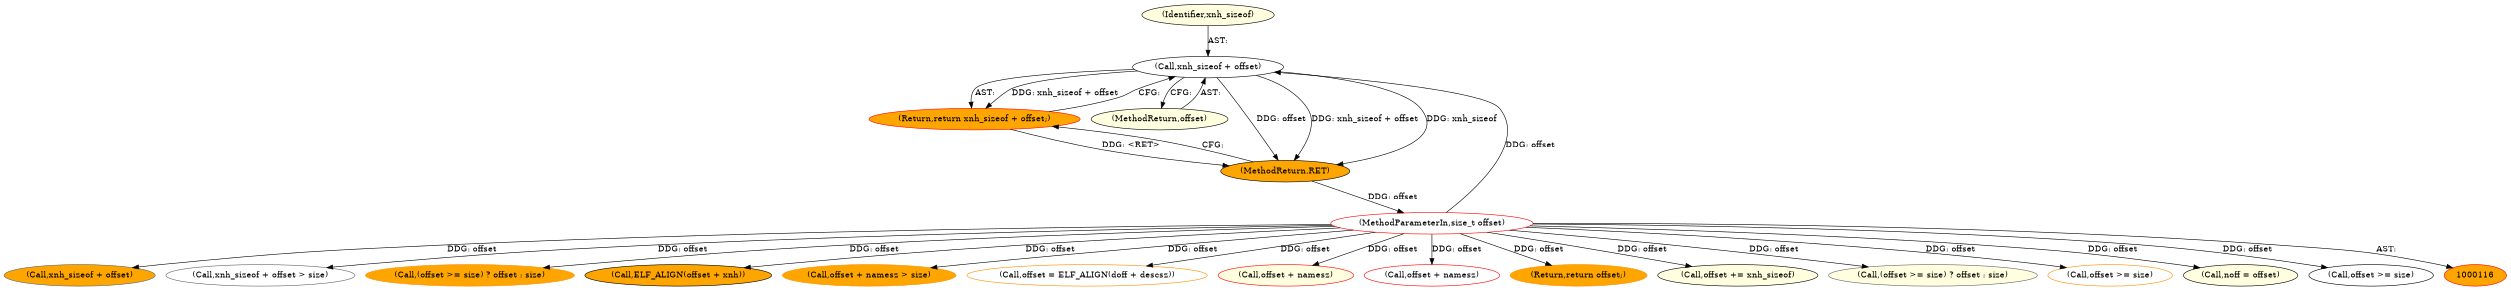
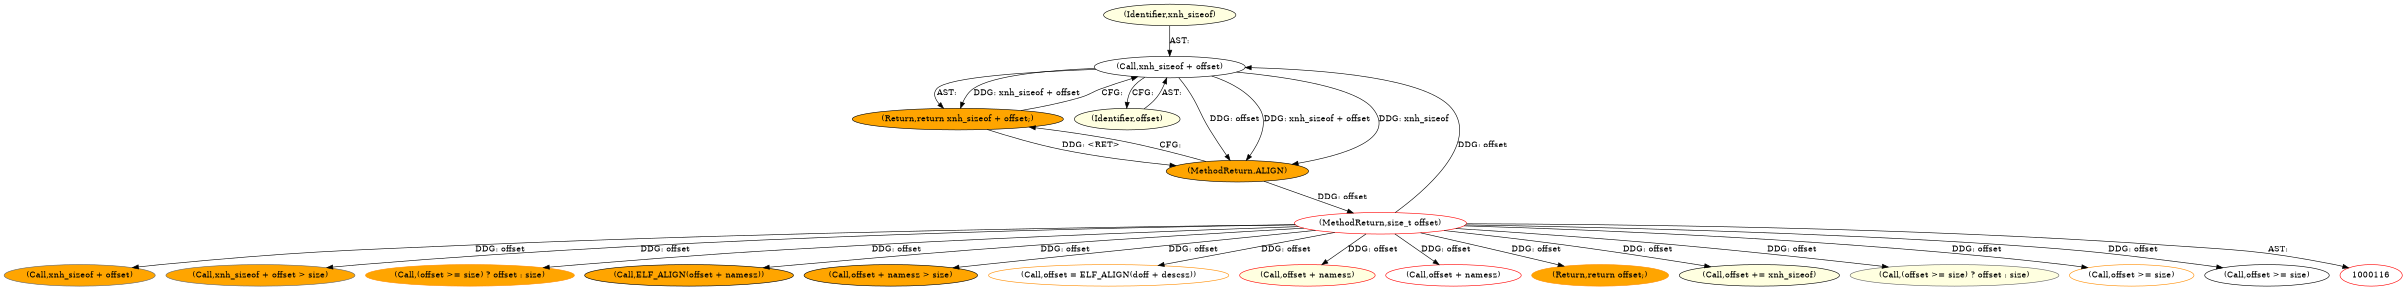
node "(Return,return xnh_sizeof + offset;)": color red -> black
node "(MethodReturn,offset)": label "(MethodReturn,offset)" -> "(Identifier,offset)"
node "(MethodReturn,RET)": label "(MethodReturn,RET)" -> "(MethodReturn,ALIGN)"
node "(MethodParameterIn,size_t offset)": label "(MethodParameterIn,size_t offset)" -> "(MethodReturn,size_t offset)"
node "(Call,xnh_sizeof + offset > size)": fillcolor white -> orange
node "(Call,ELF_ALIGN(offset + xnh))": label "(Call,ELF_ALIGN(offset + xnh))" -> "(Call,ELF_ALIGN(offset + namesz))"
node "(Call,offset + namesz > size)": color darkorange -> black
node "(Call,noff = offset)": removed
node "1000116": fillcolor orange -> white
